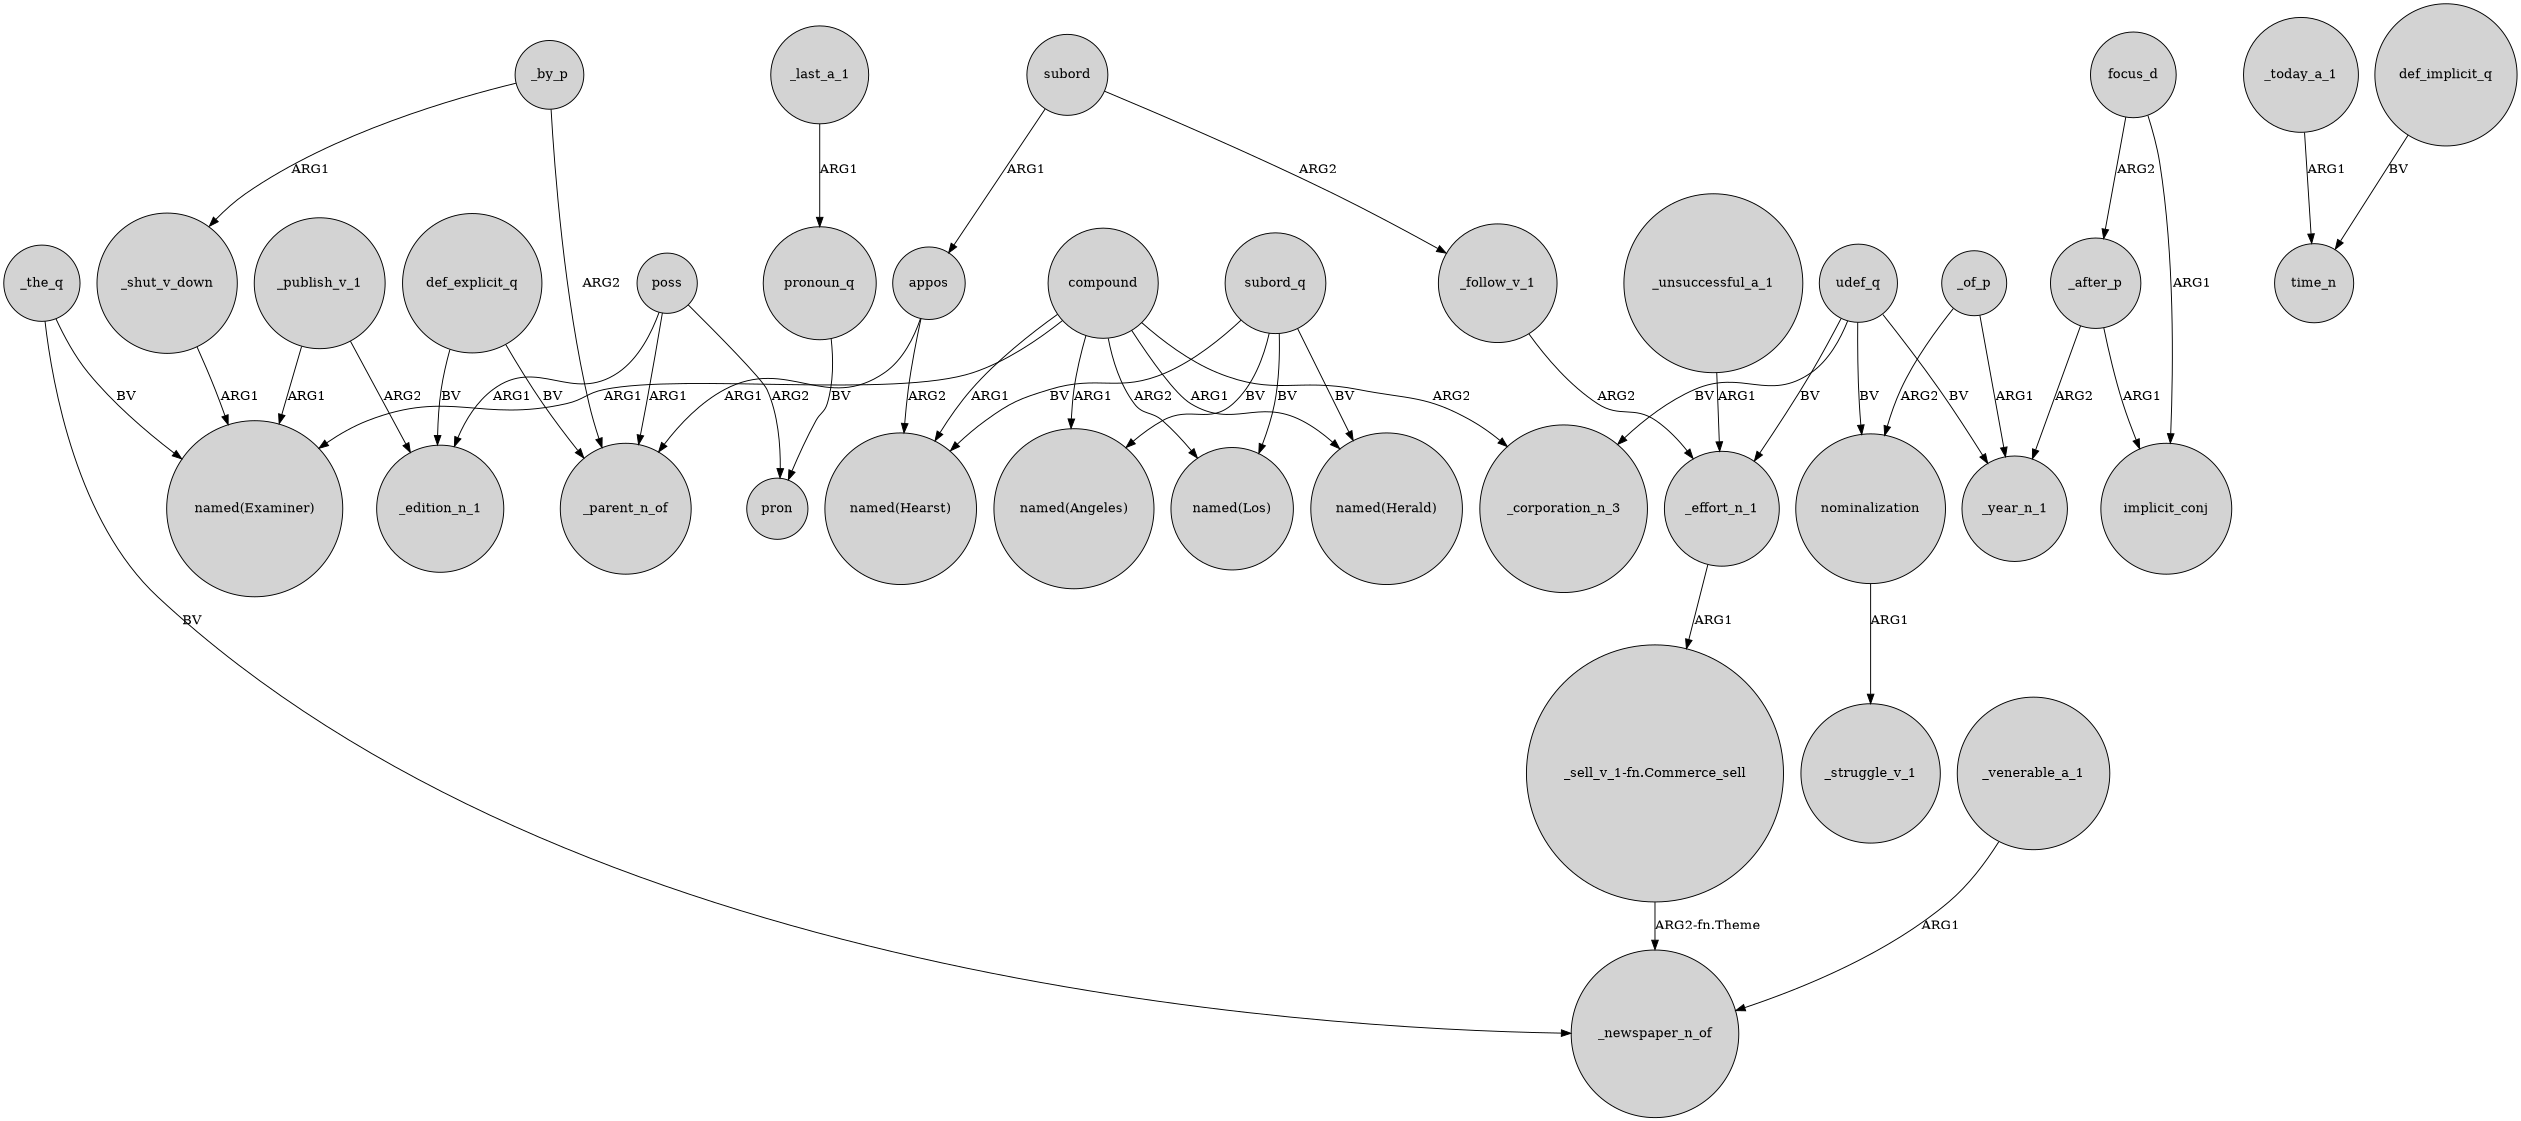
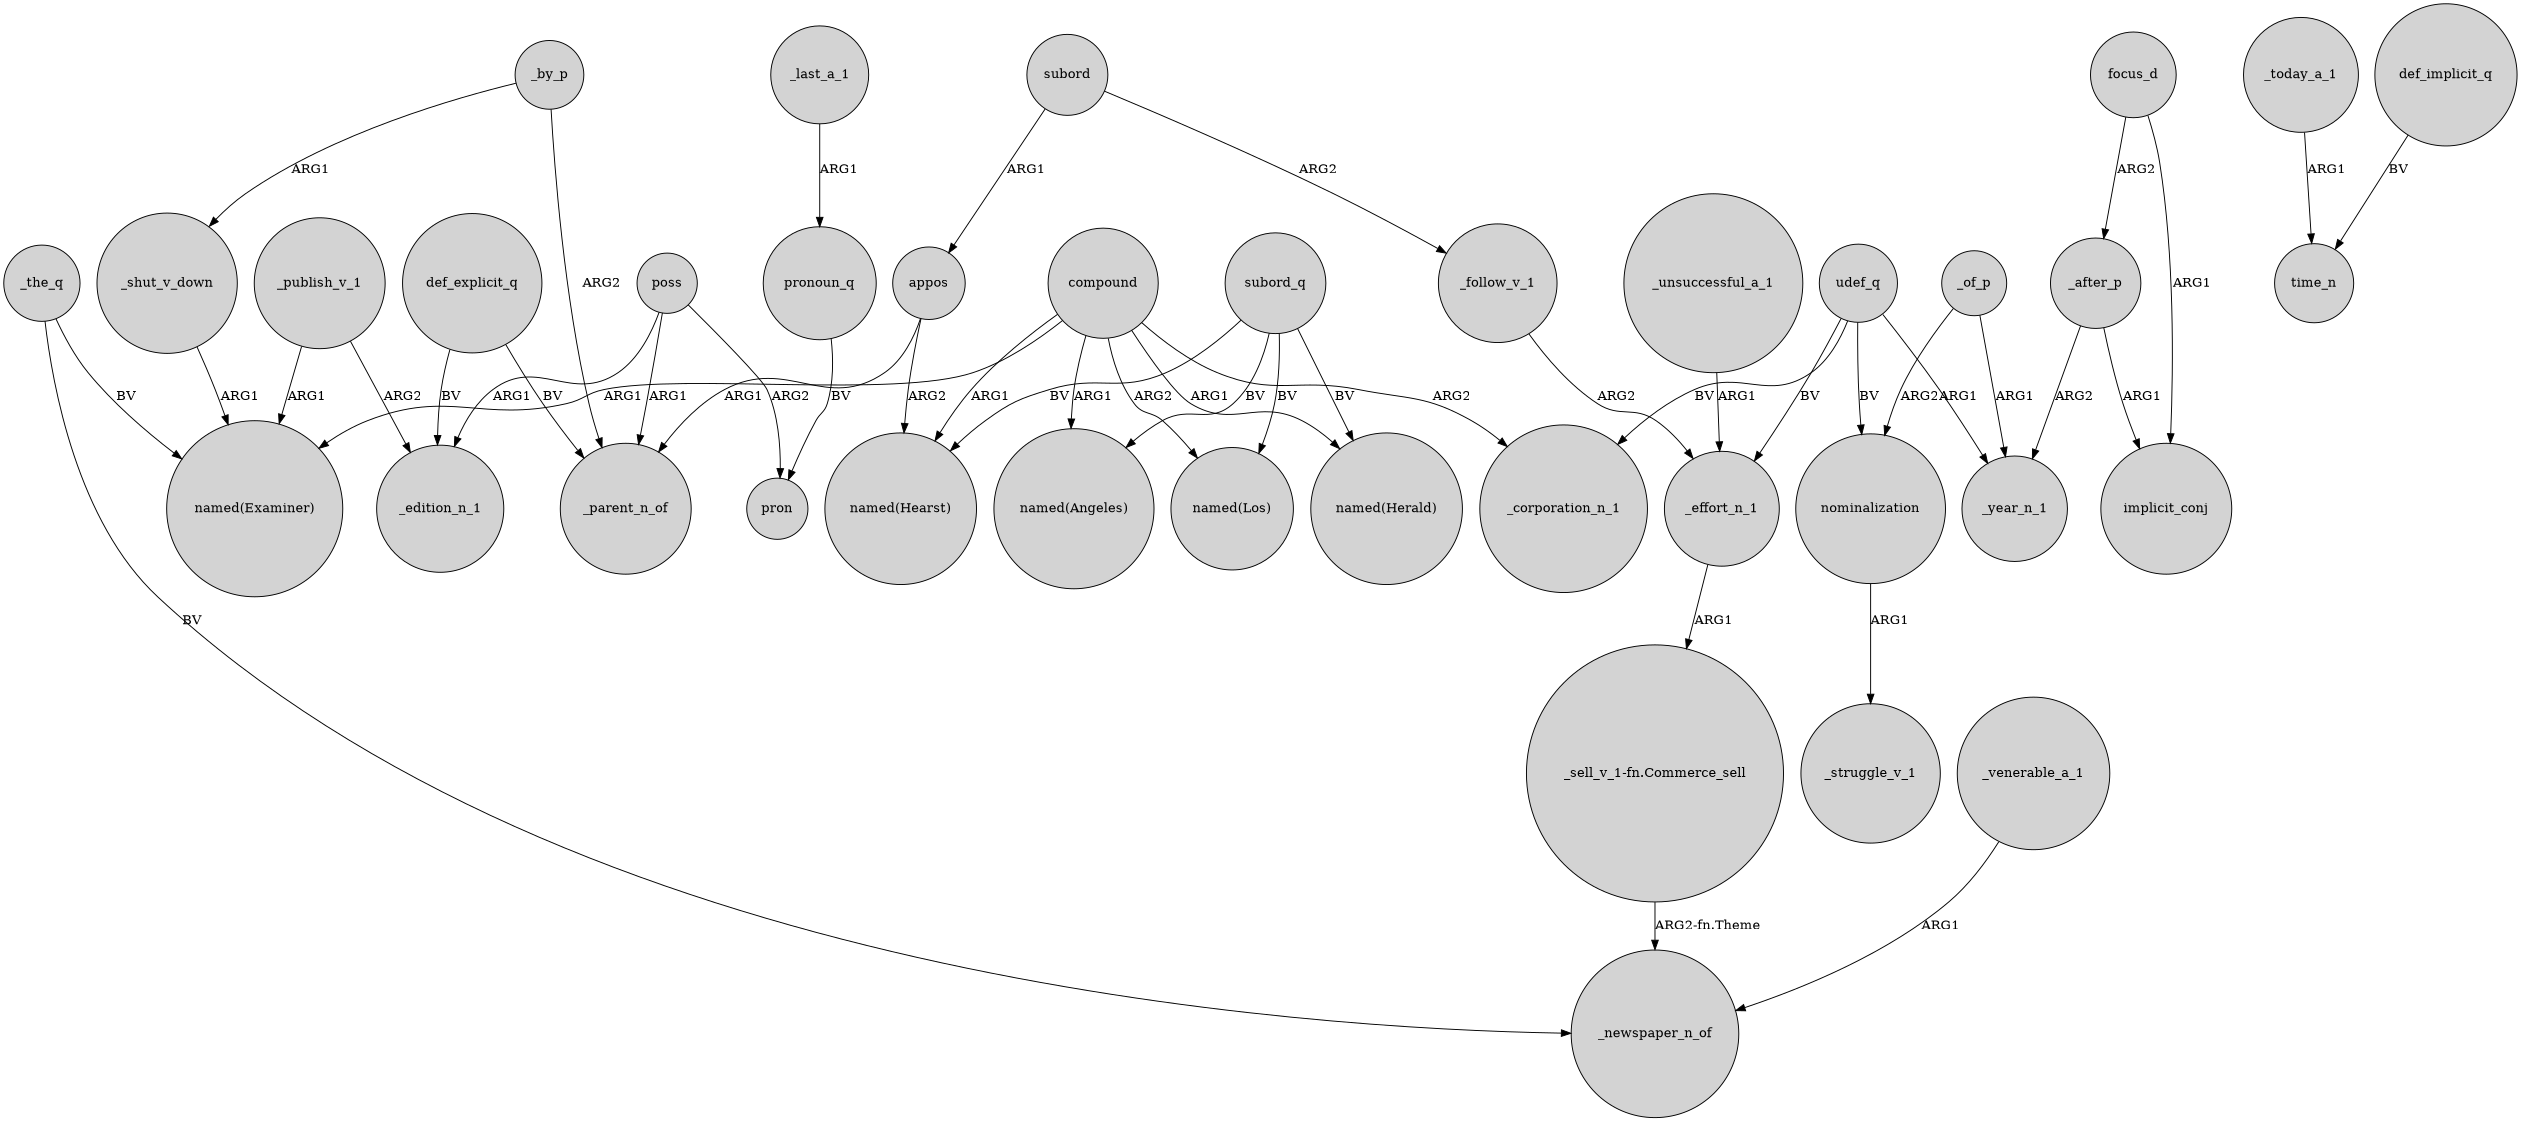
edge "udef_q" -> "_year_n_1": label "BV" -> "ARG1"
node "_corporation_n_3": label "_corporation_n_3" -> "_corporation_n_1"
